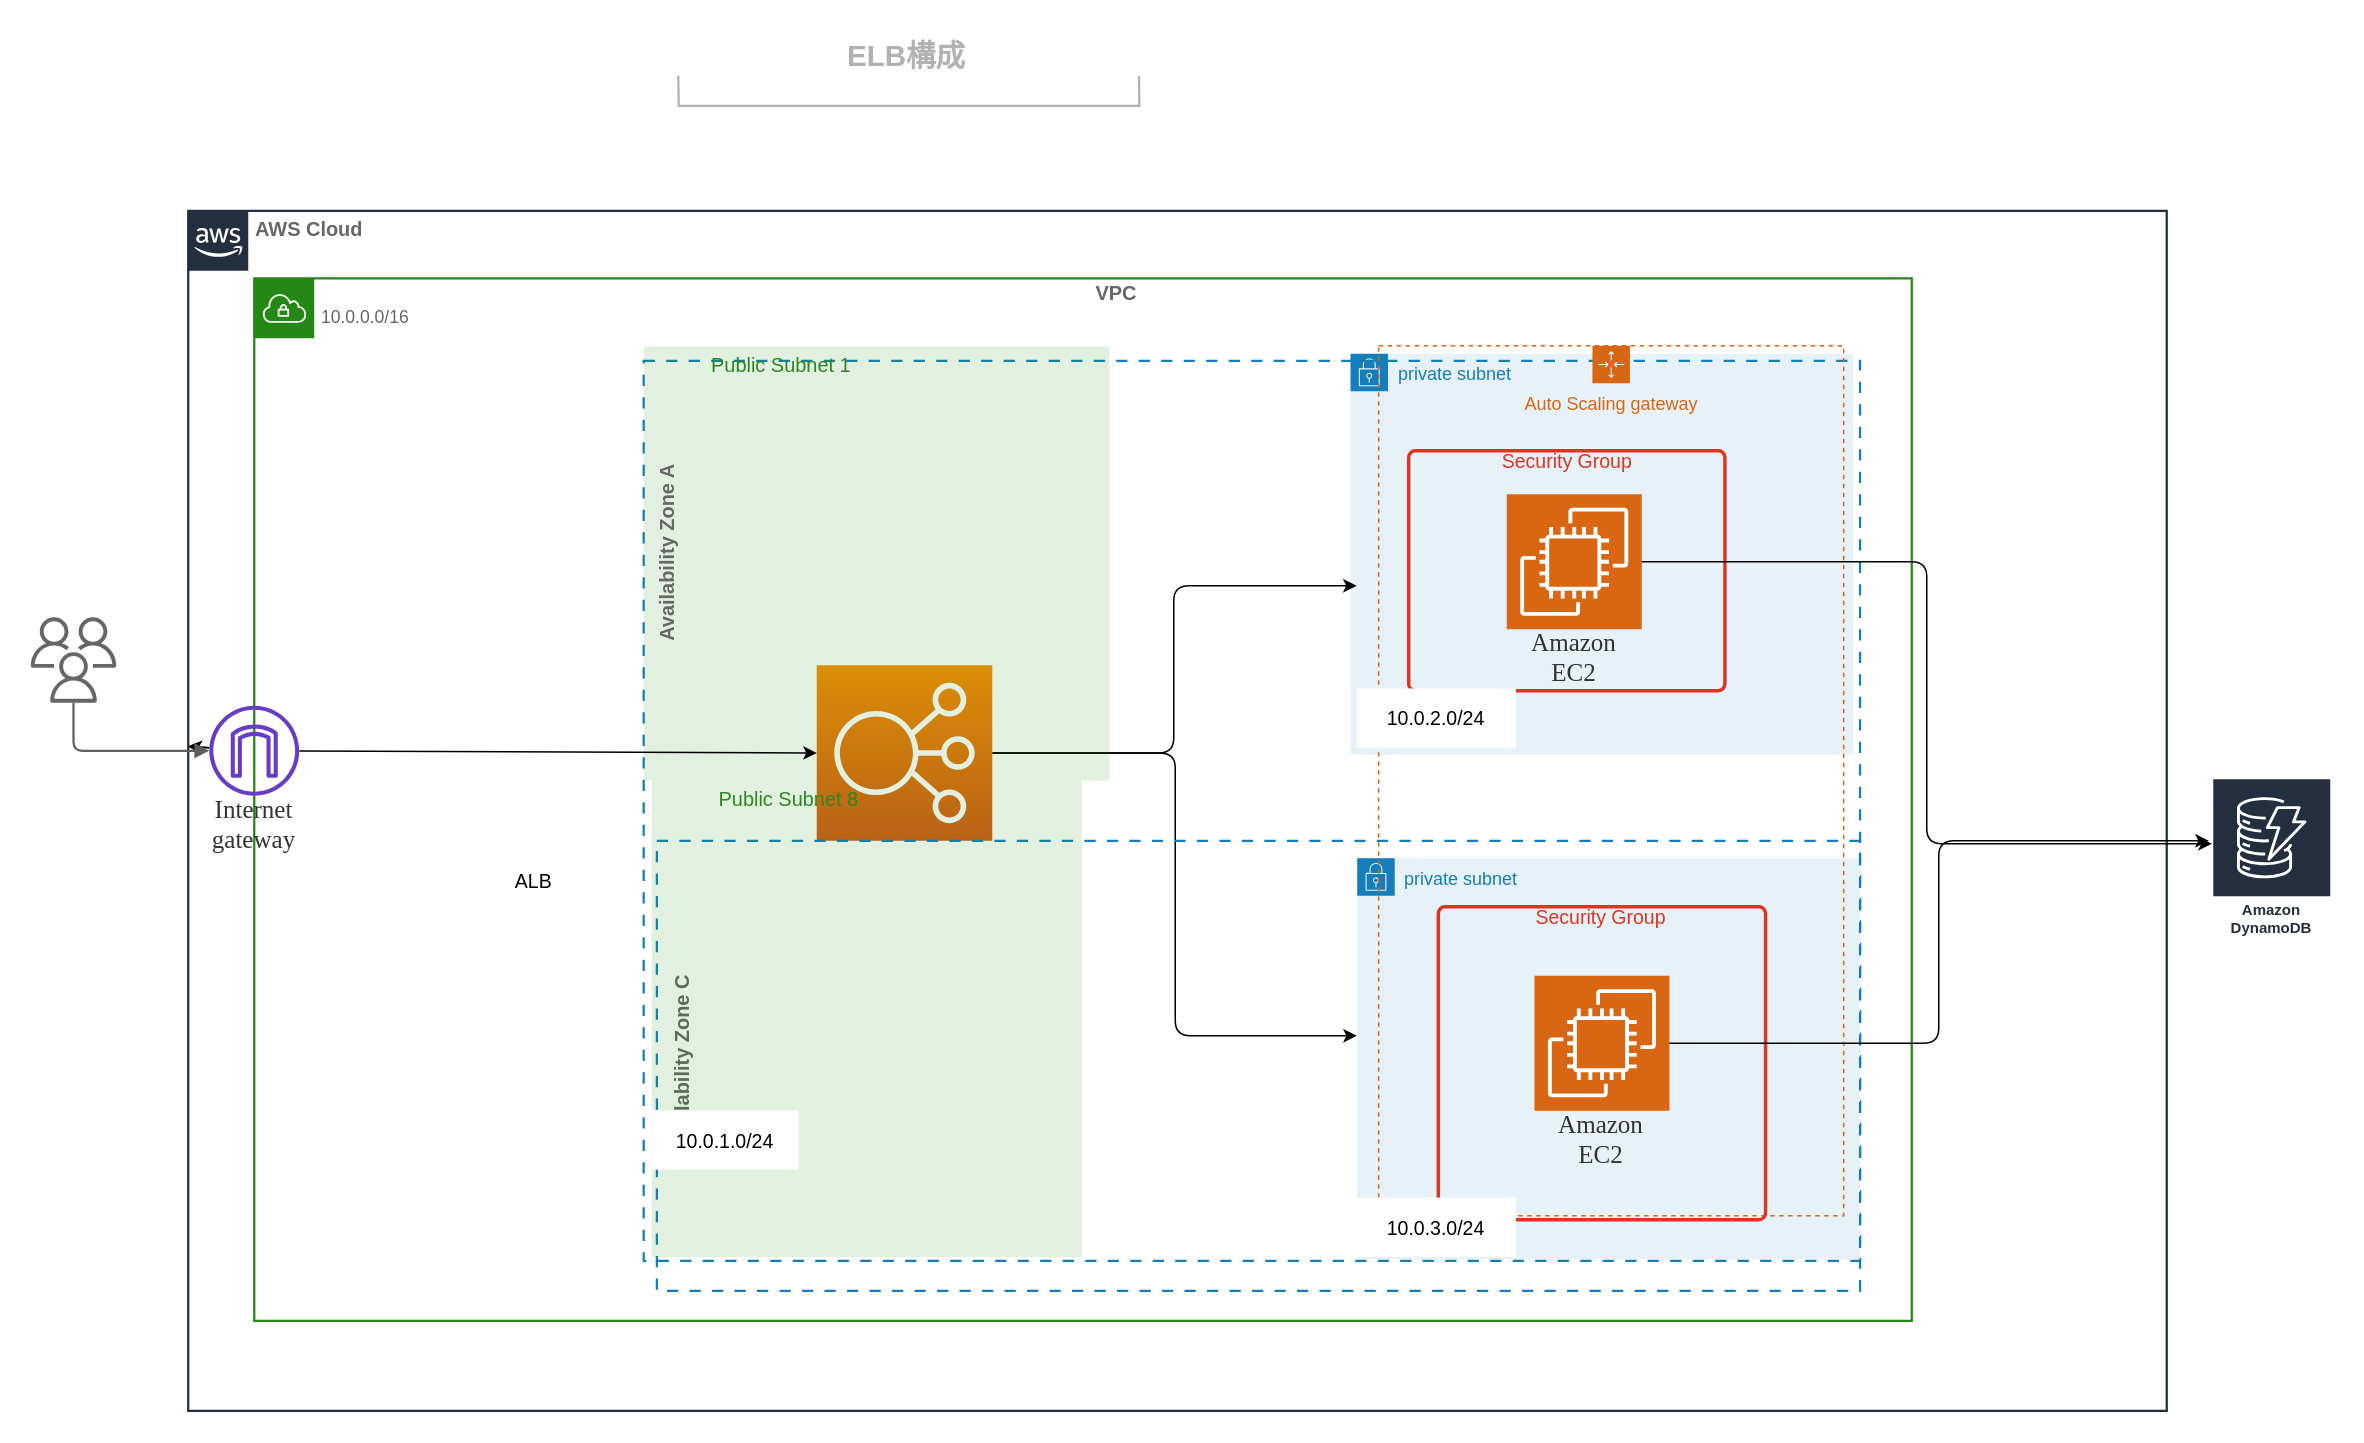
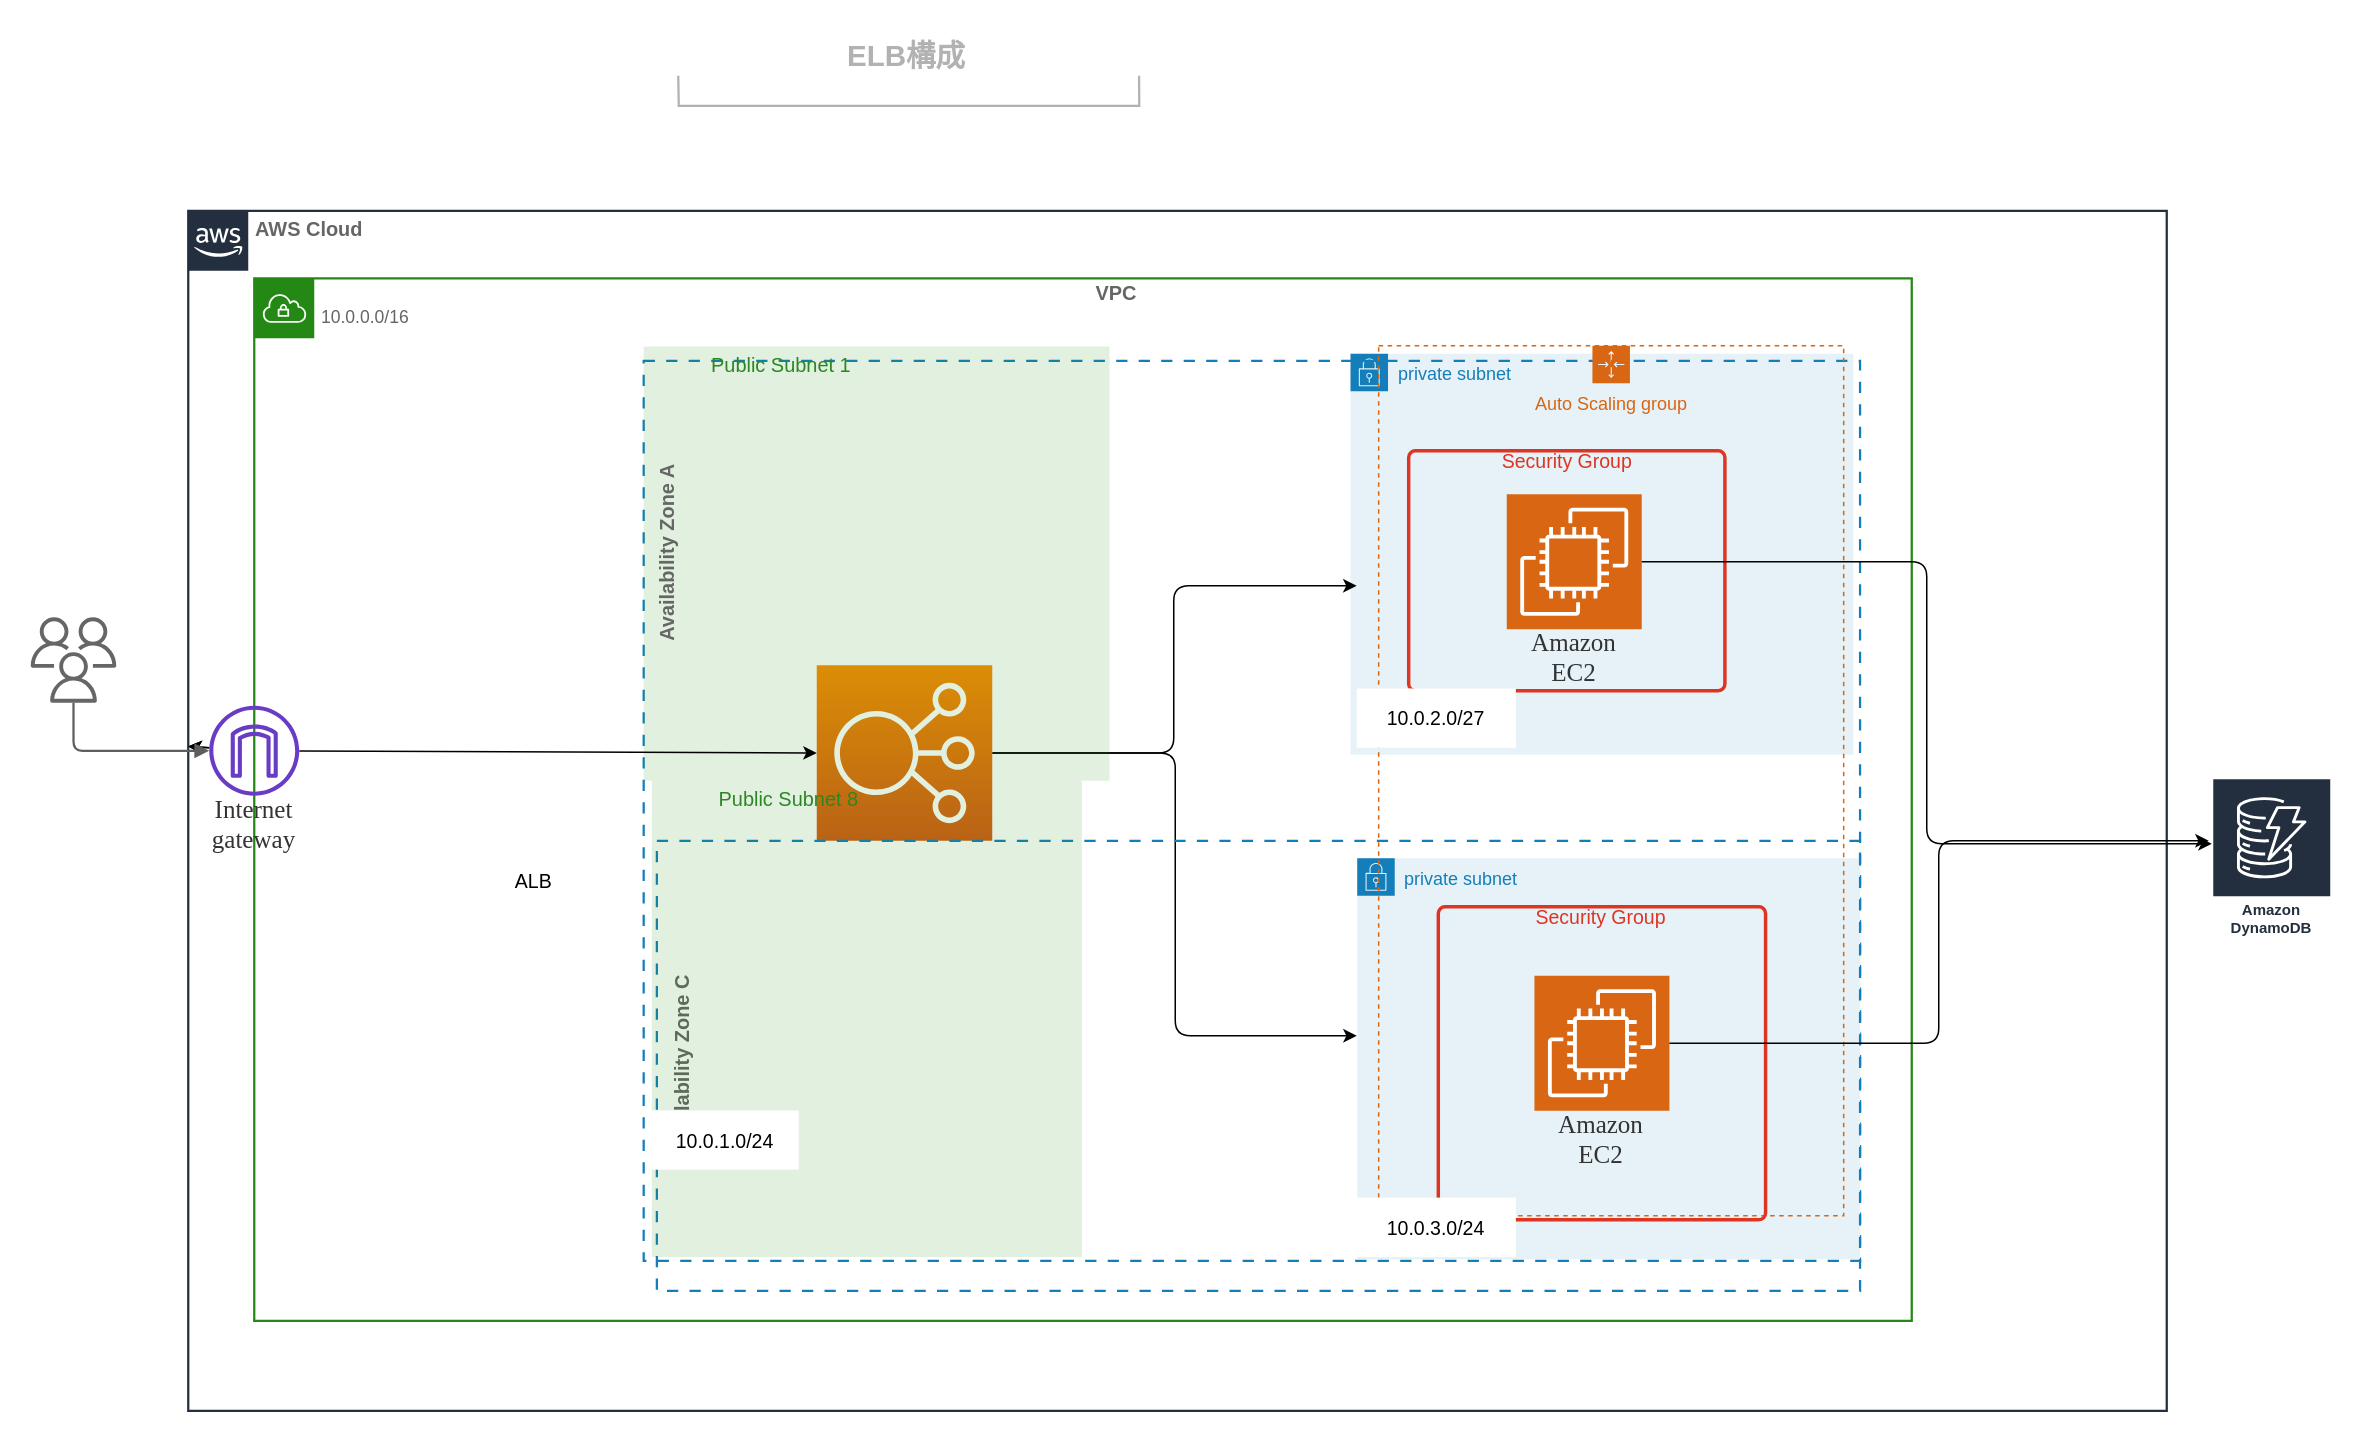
node "Auto Scaling gateway": label "Auto Scaling gateway" -> "Auto Scaling group"
node "10.0.2.0/24": label "10.0.2.0/24" -> "10.0.2.0/27"
